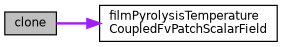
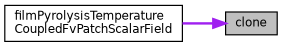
edge "clone" -> "filmPyrolysisTemperature CoupledFvPatchScalarField": reversed
